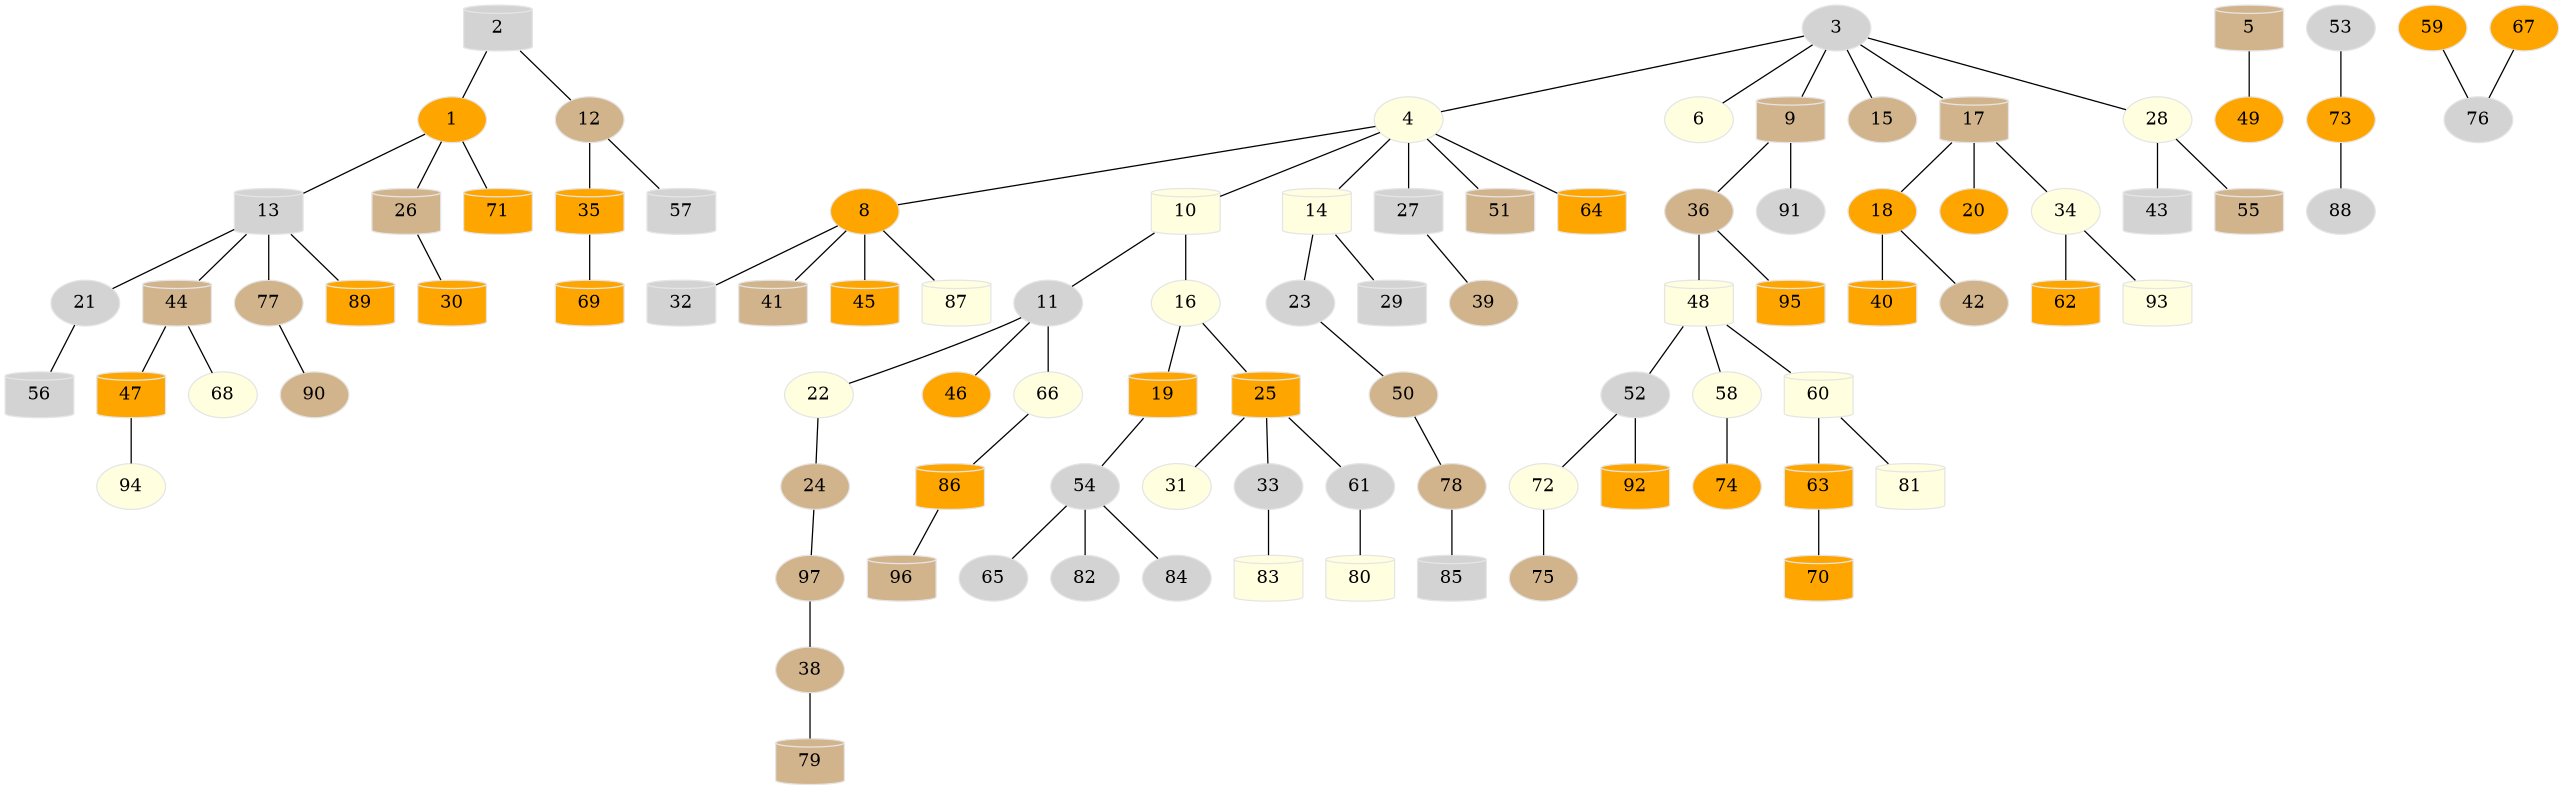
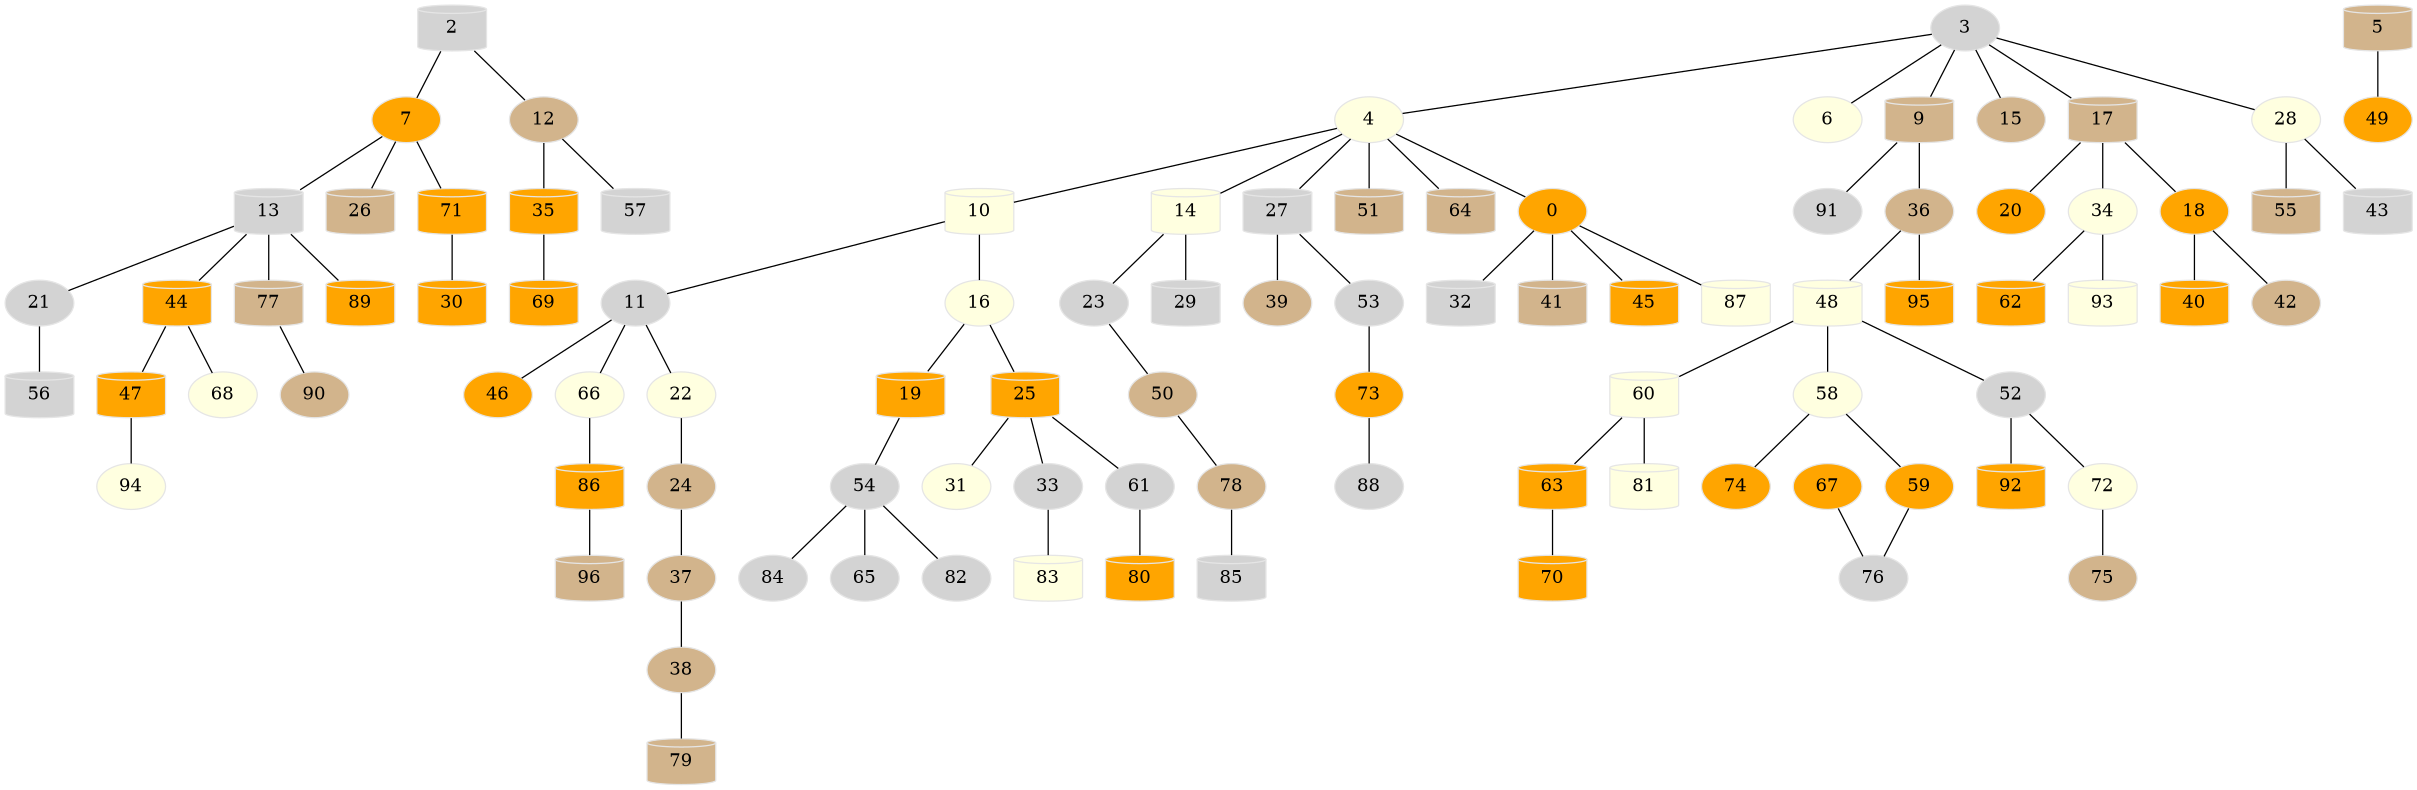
node "1": label "1" -> "7"
node "8": label "8" -> "0"
node "64": fillcolor orange -> tan
edge "26" -- "30": now "71" -- "30"
edge "27" -- "53": added
node "44": fillcolor tan -> orange
node "77": shape ellipse -> cylinder
edge "58" -- "59": added
node "97": label "97" -> "37"
node "80": fillcolor lightyellow -> orange
